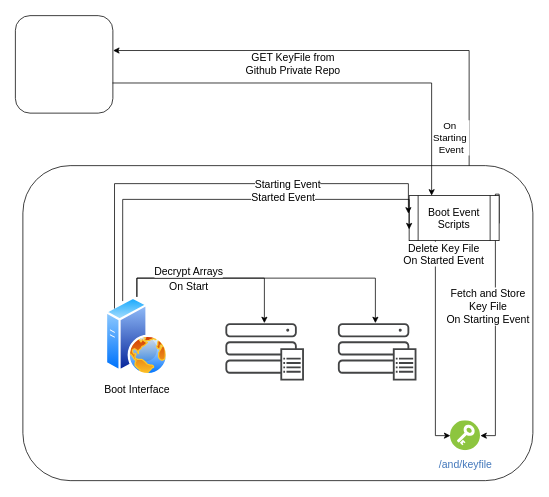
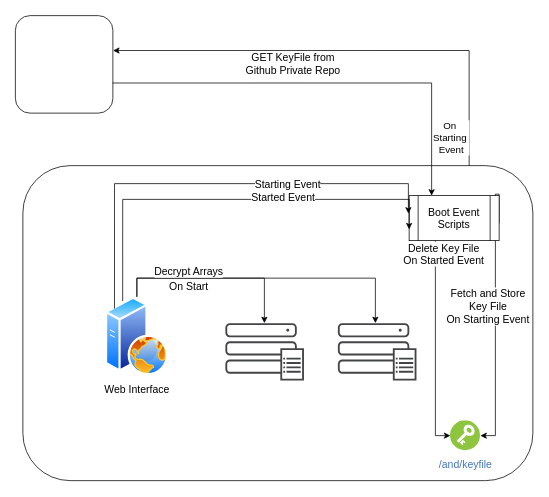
node "Boot Interface": label "Boot Interface" -> "Web Interface"
